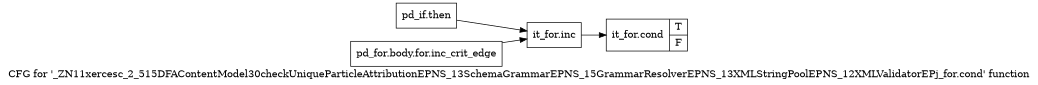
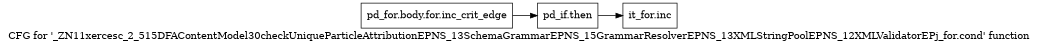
node "it_for.cond": removed
edge "pd_for.body.for.inc_crit_edge" -> "it_for.inc": now "pd_for.body.for.inc_crit_edge" -> "pd_if.then"
